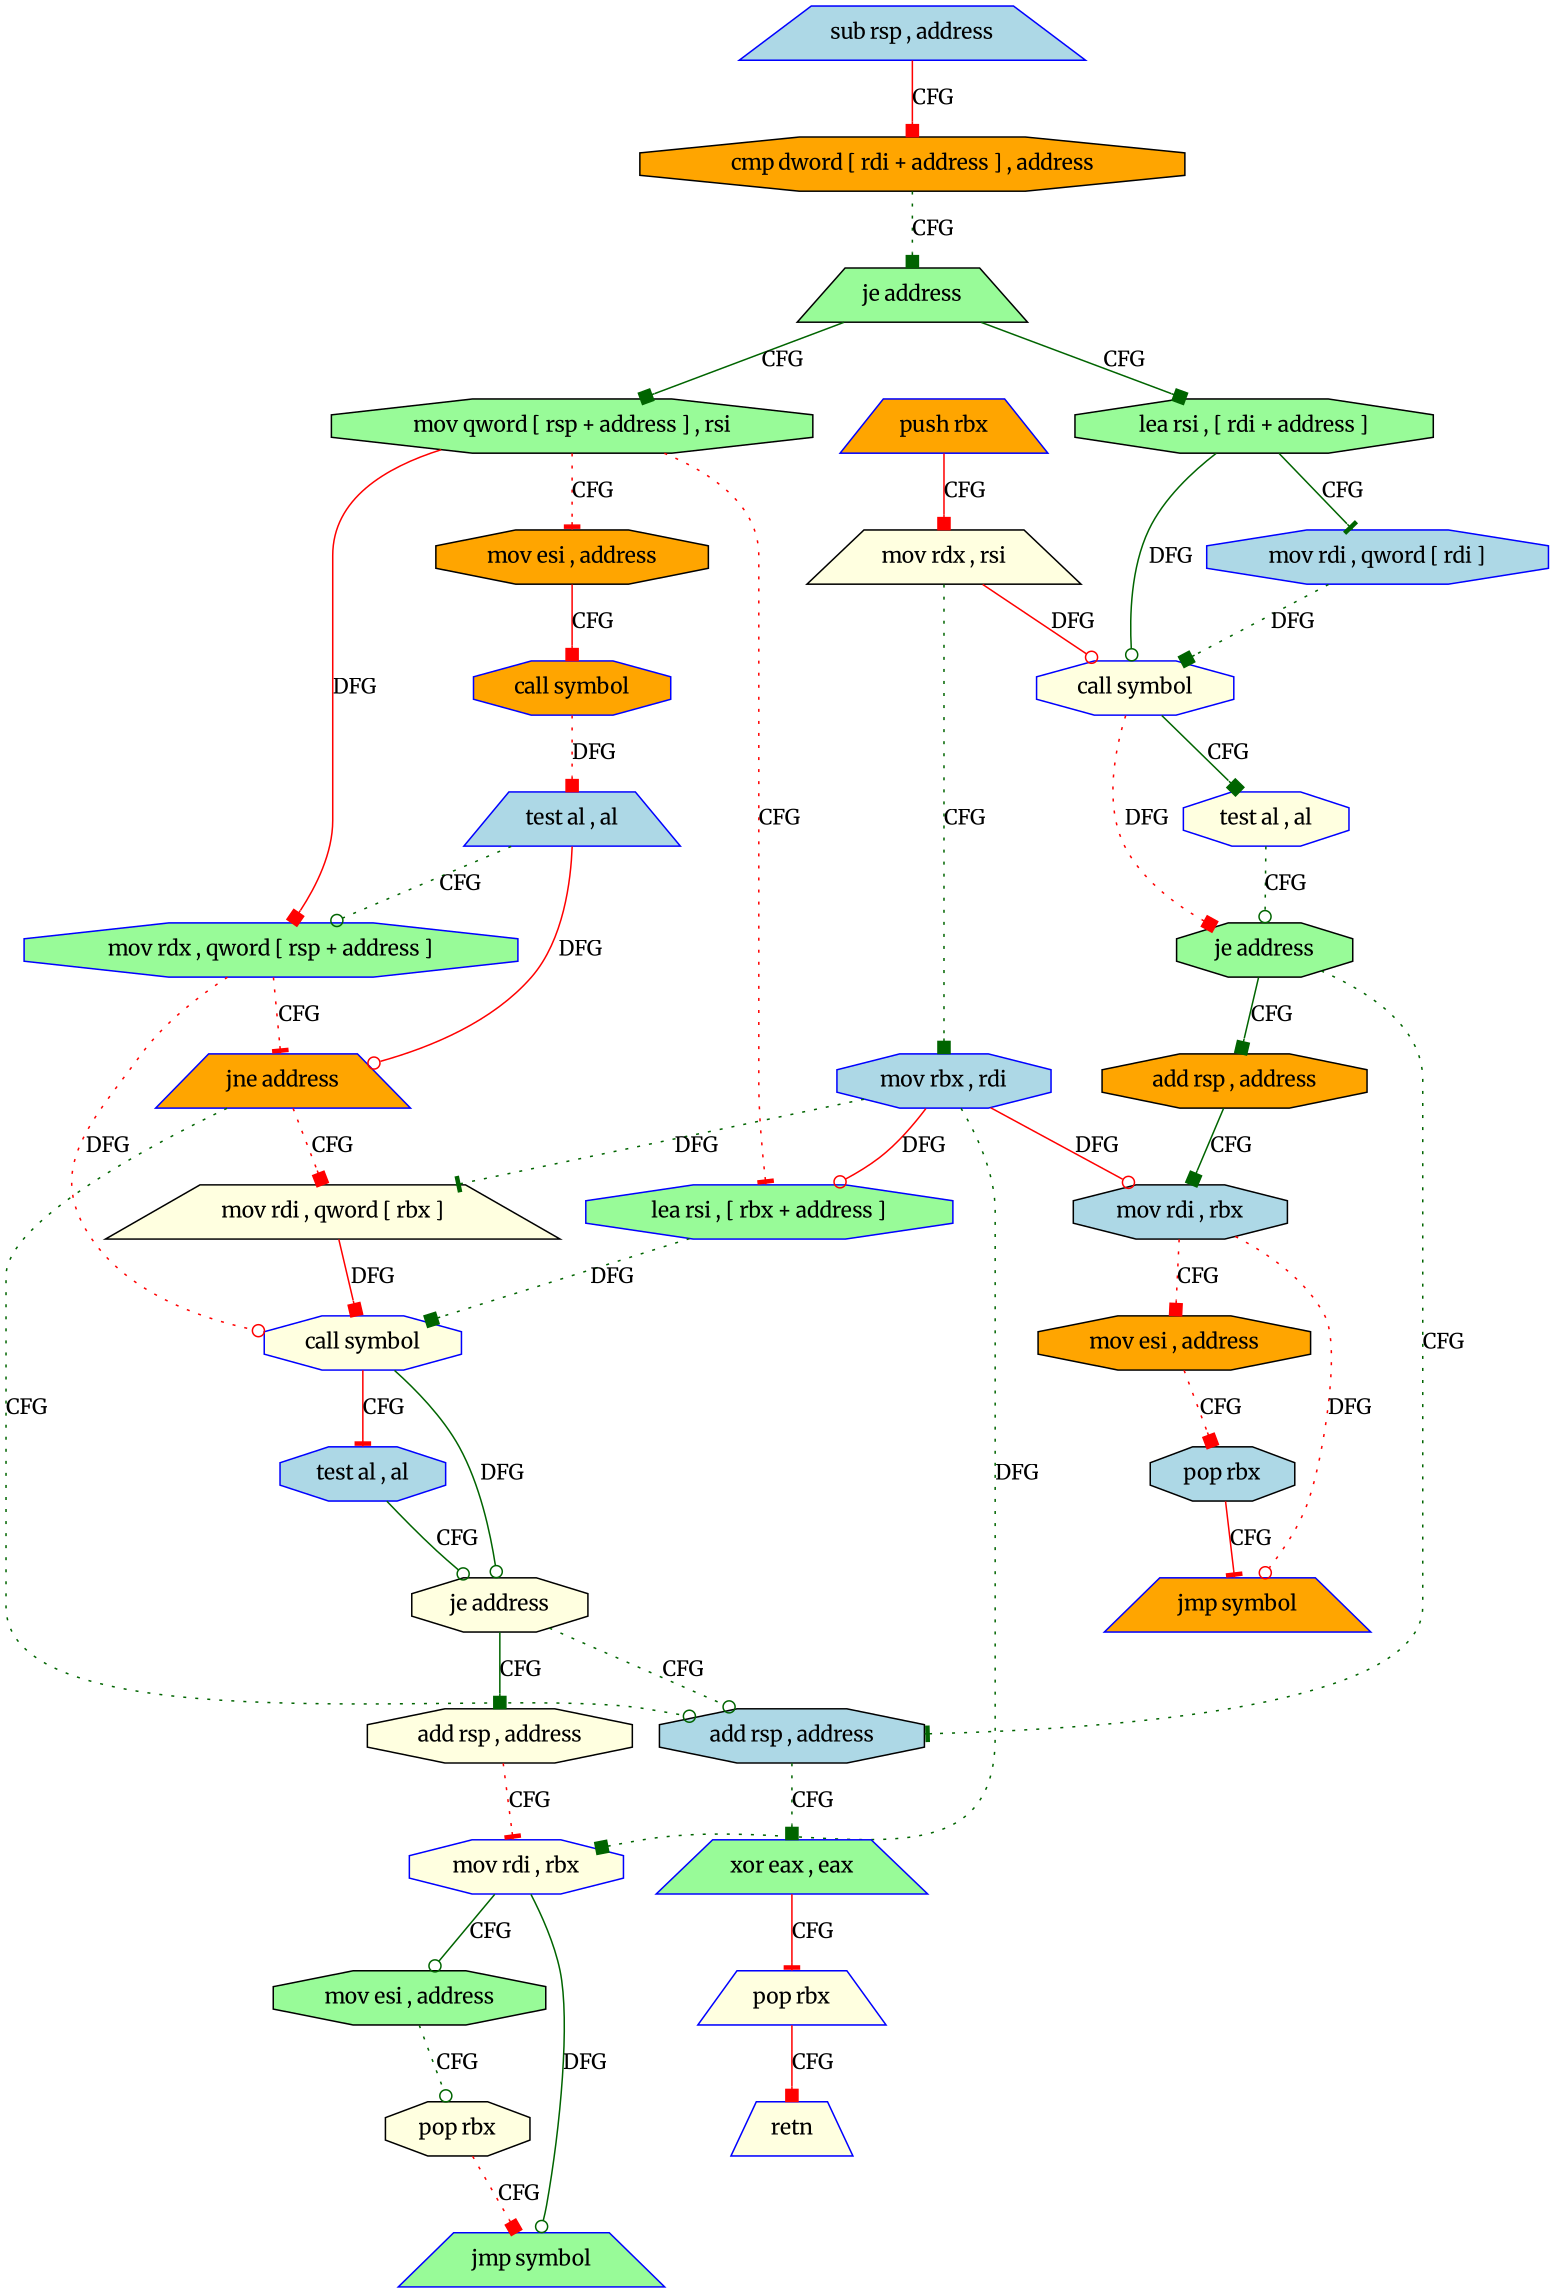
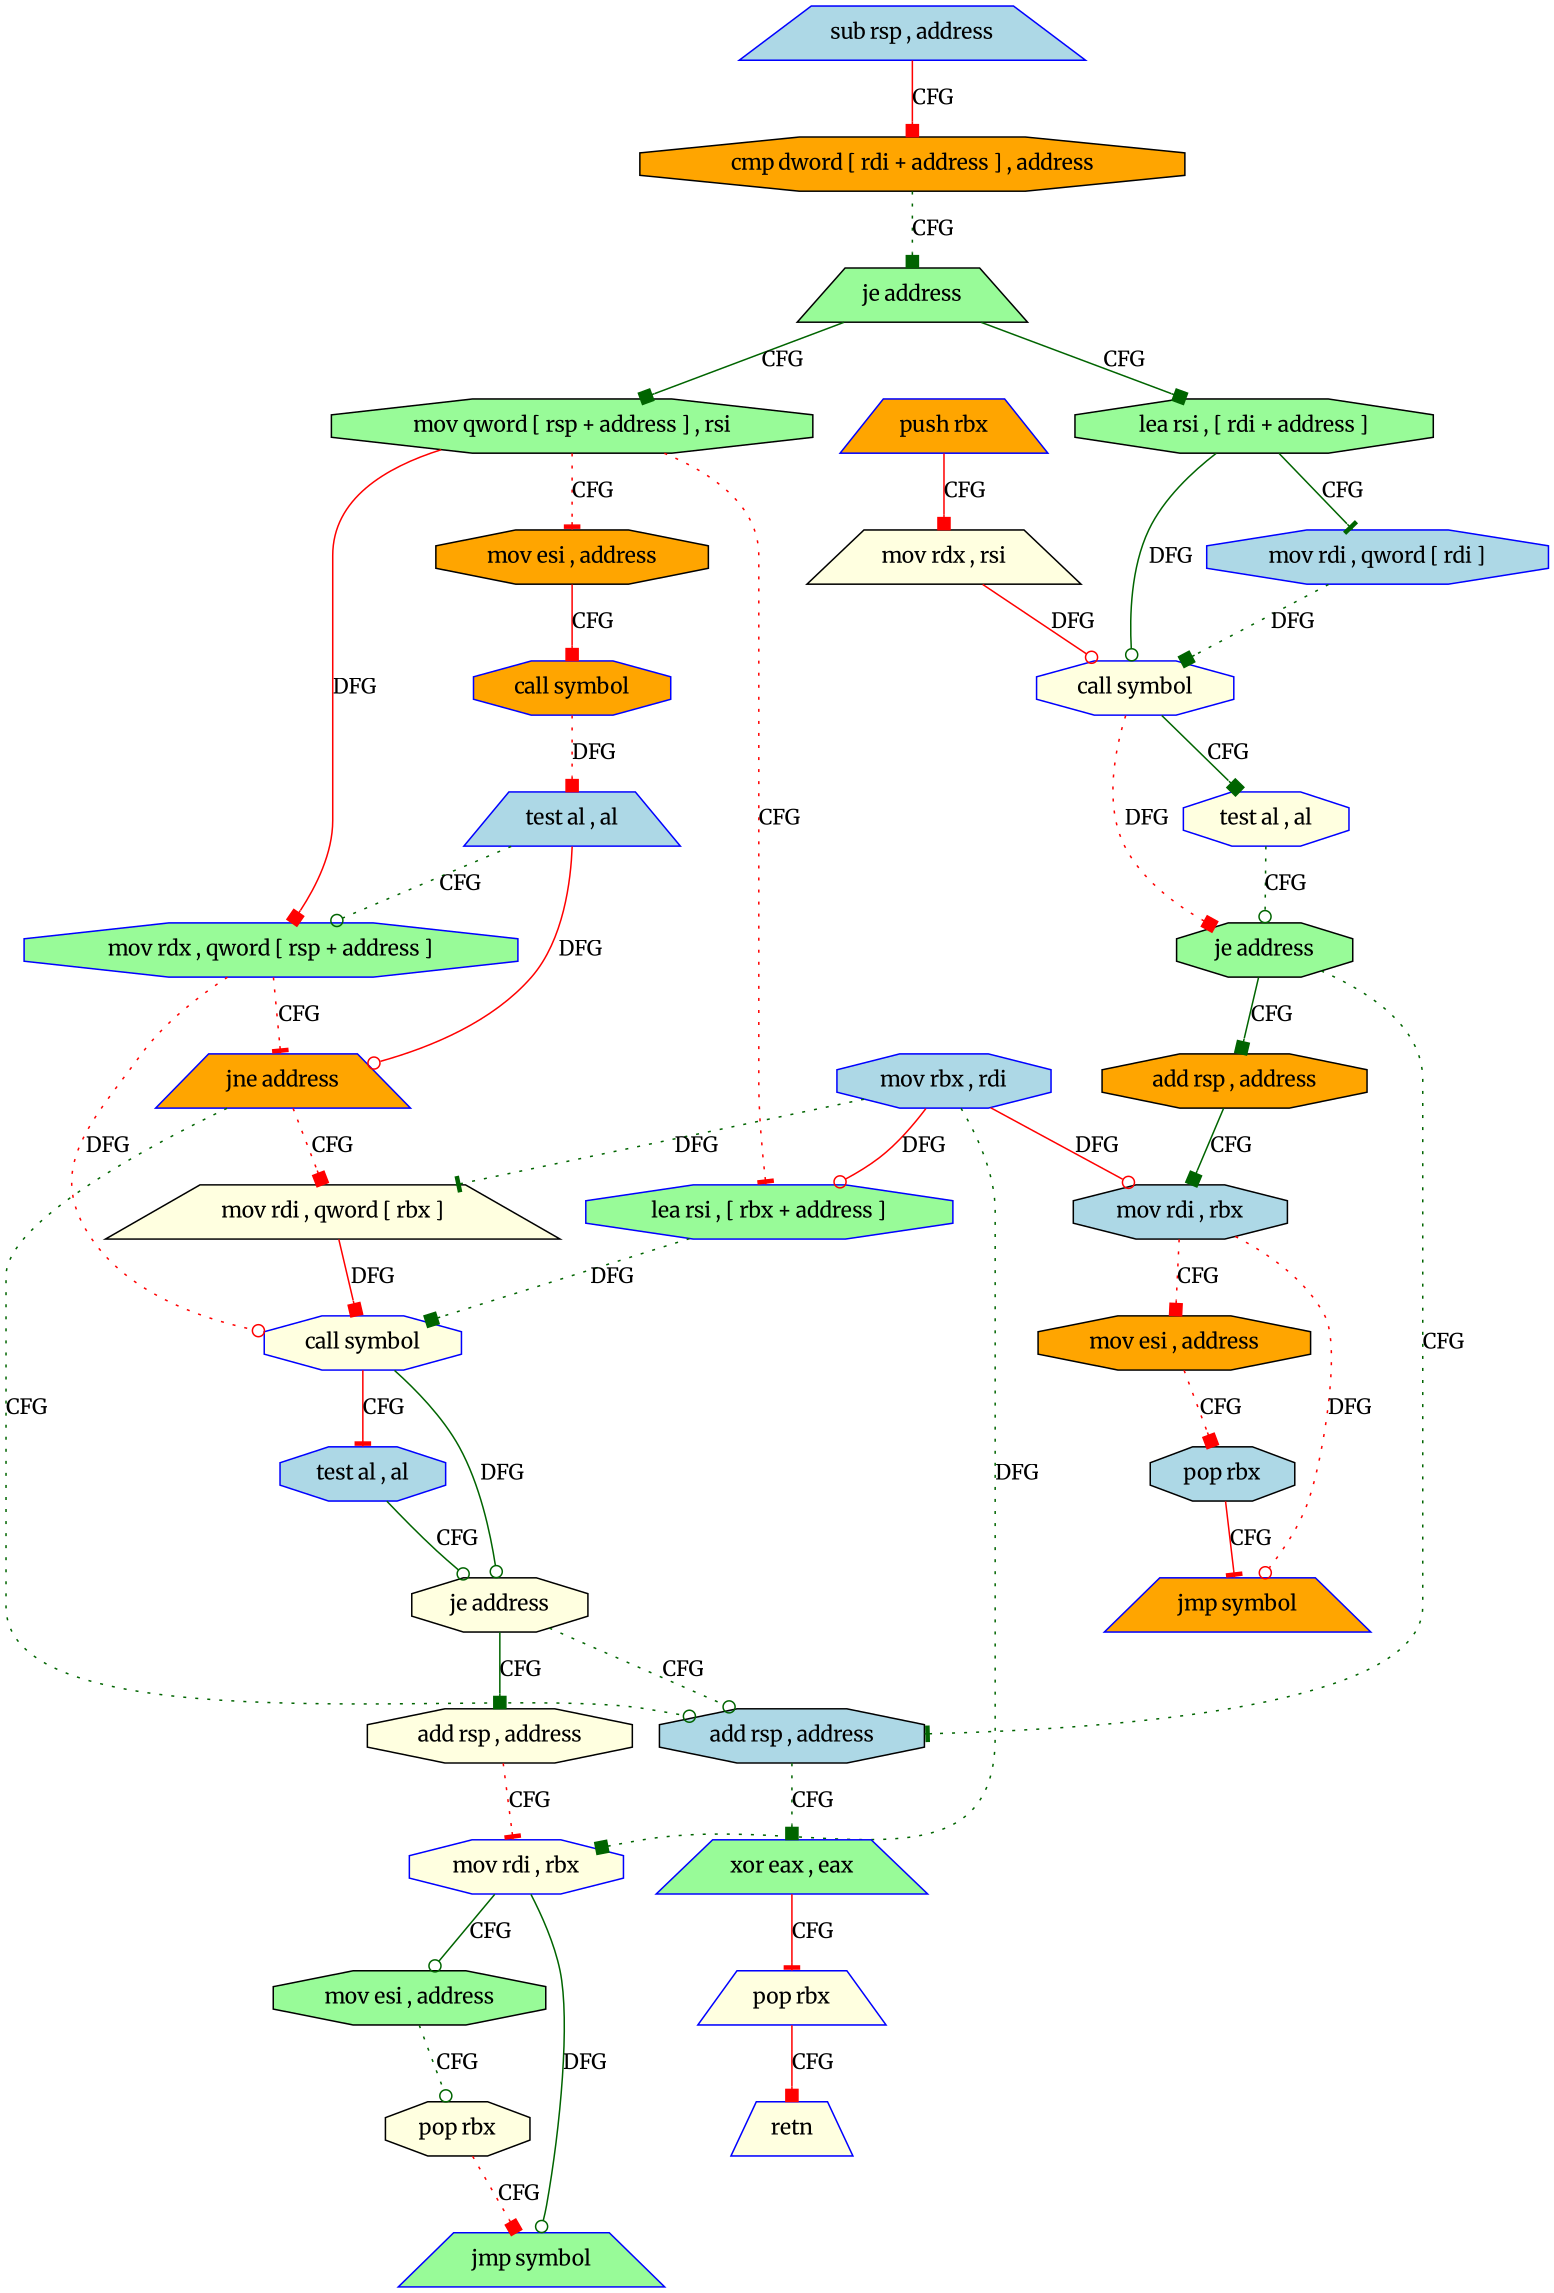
edge "mov rdx , rsi" -> "mov rbx , rdi": removed, label "CFG"
